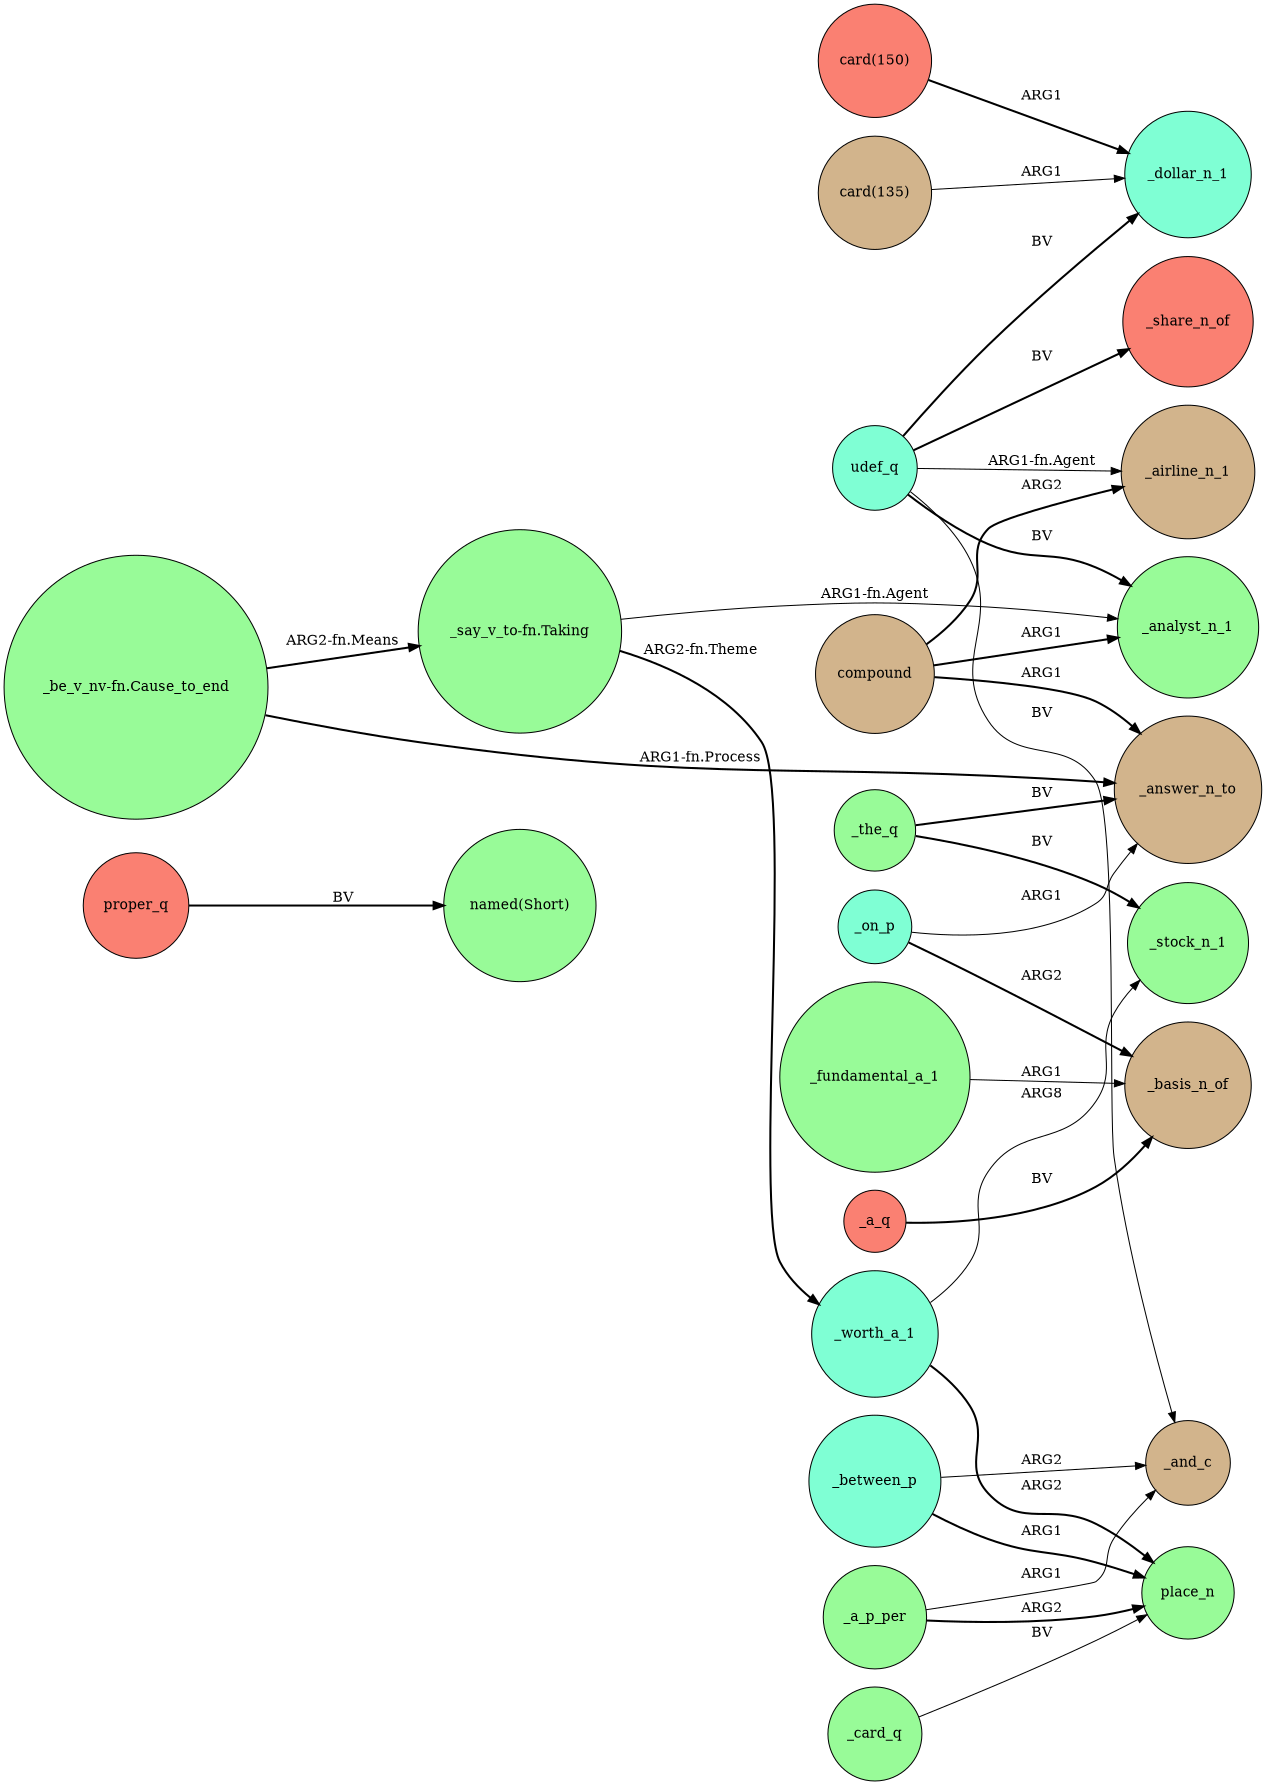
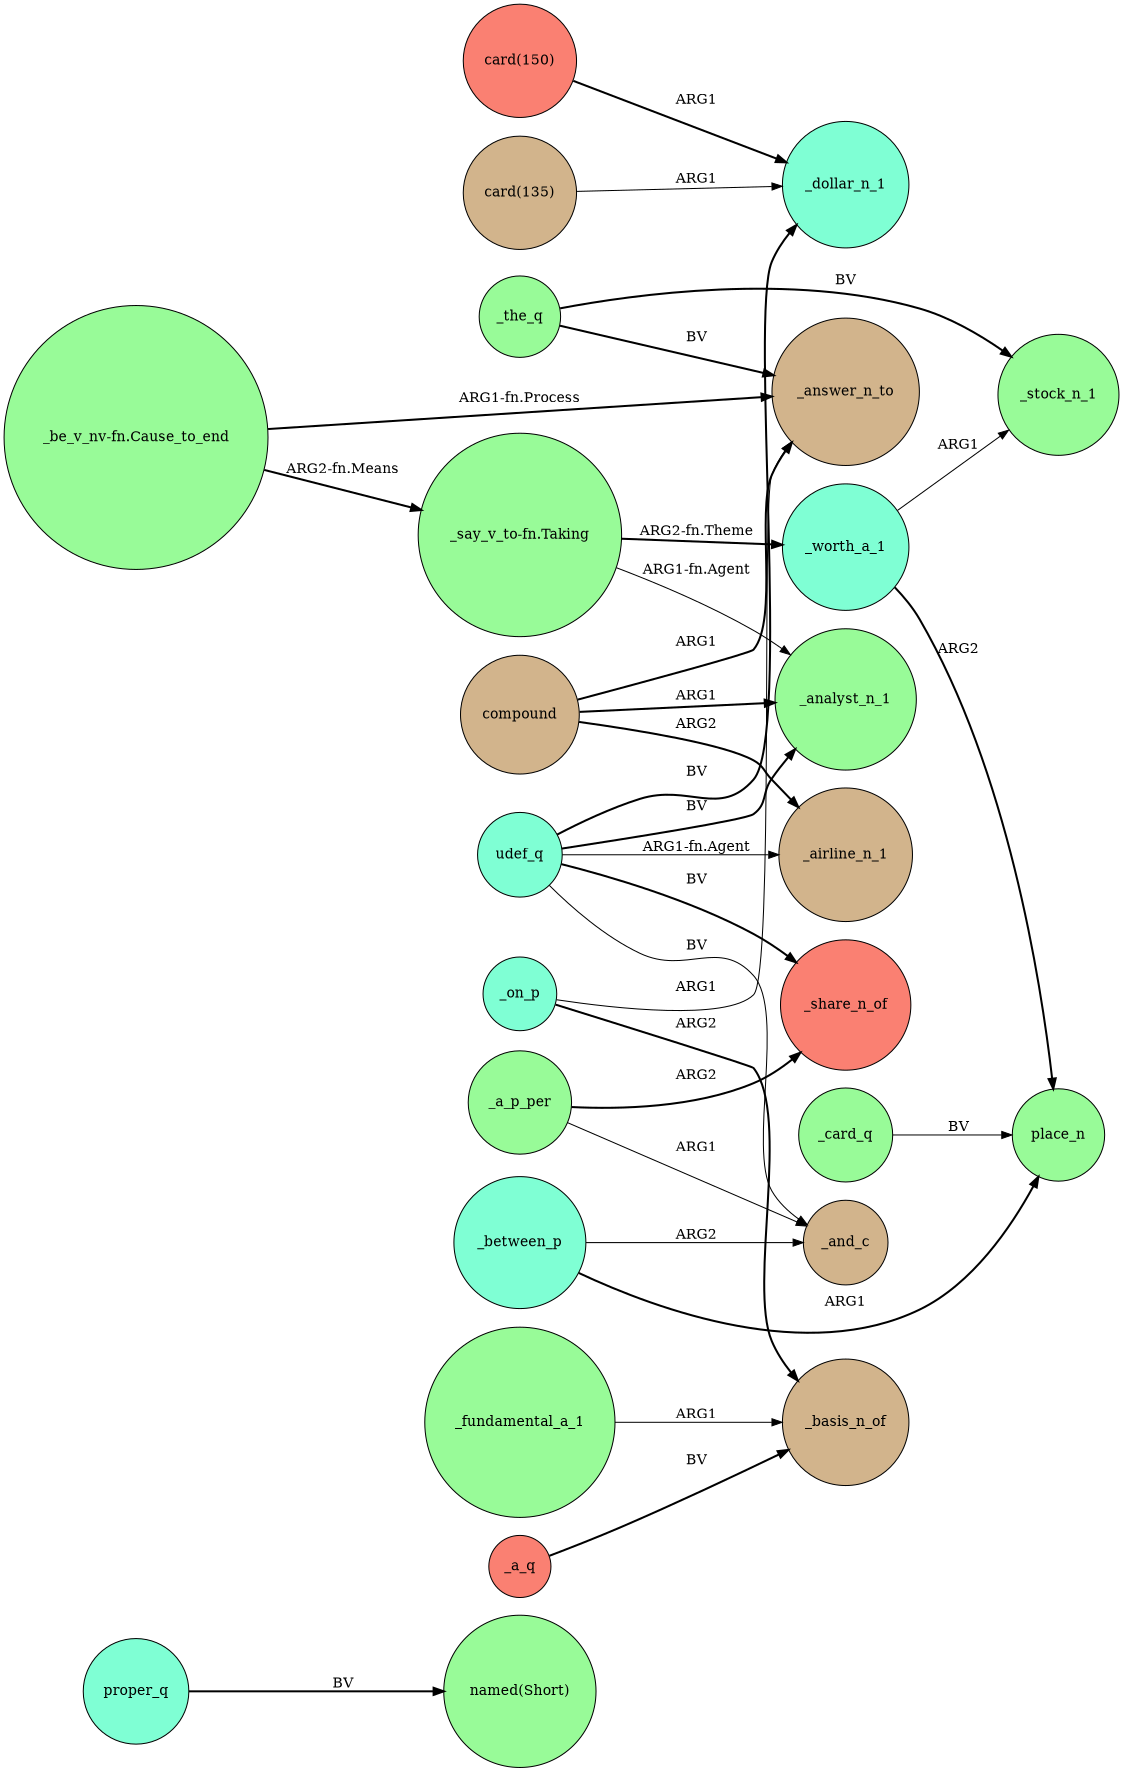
node "proper_q": fillcolor salmon -> aquamarine
edge "_worth_a_1" -> "_stock_n_1": label "ARG8" -> "ARG1"
edge "_a_p_per" -> "place_n": now "_a_p_per" -> "_share_n_of"
